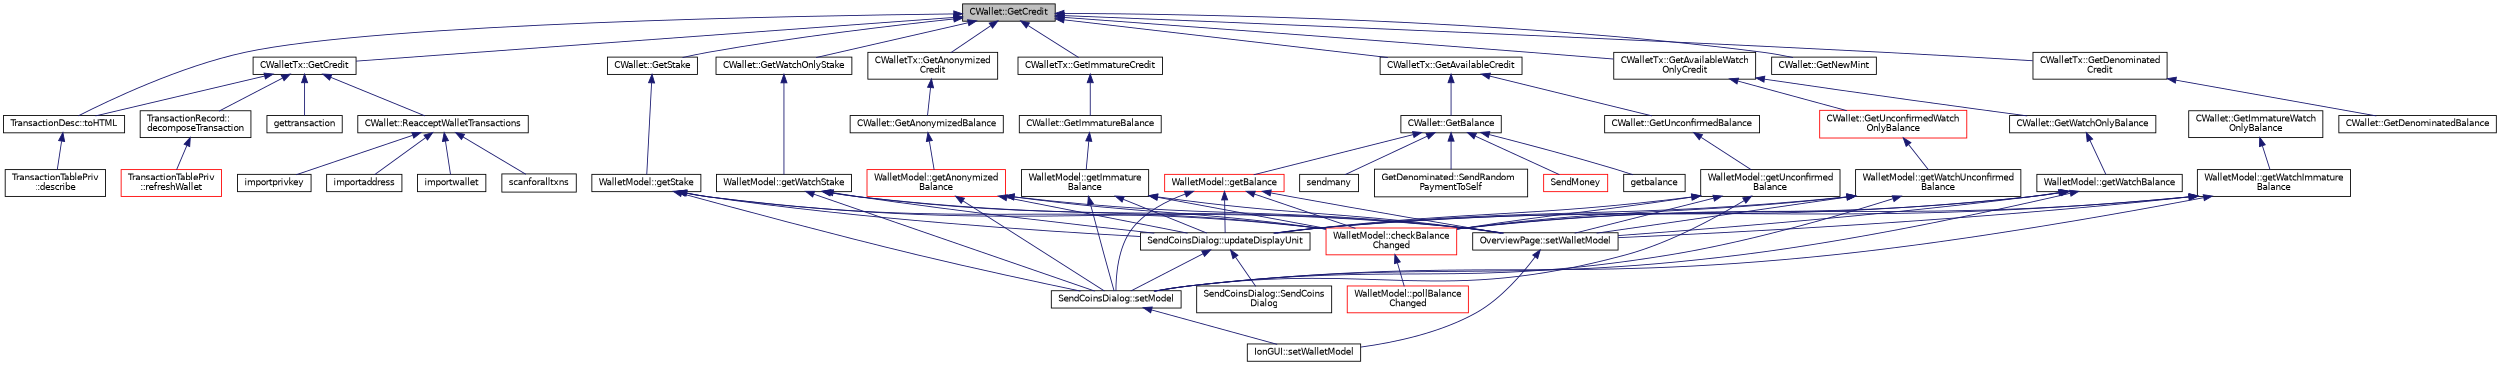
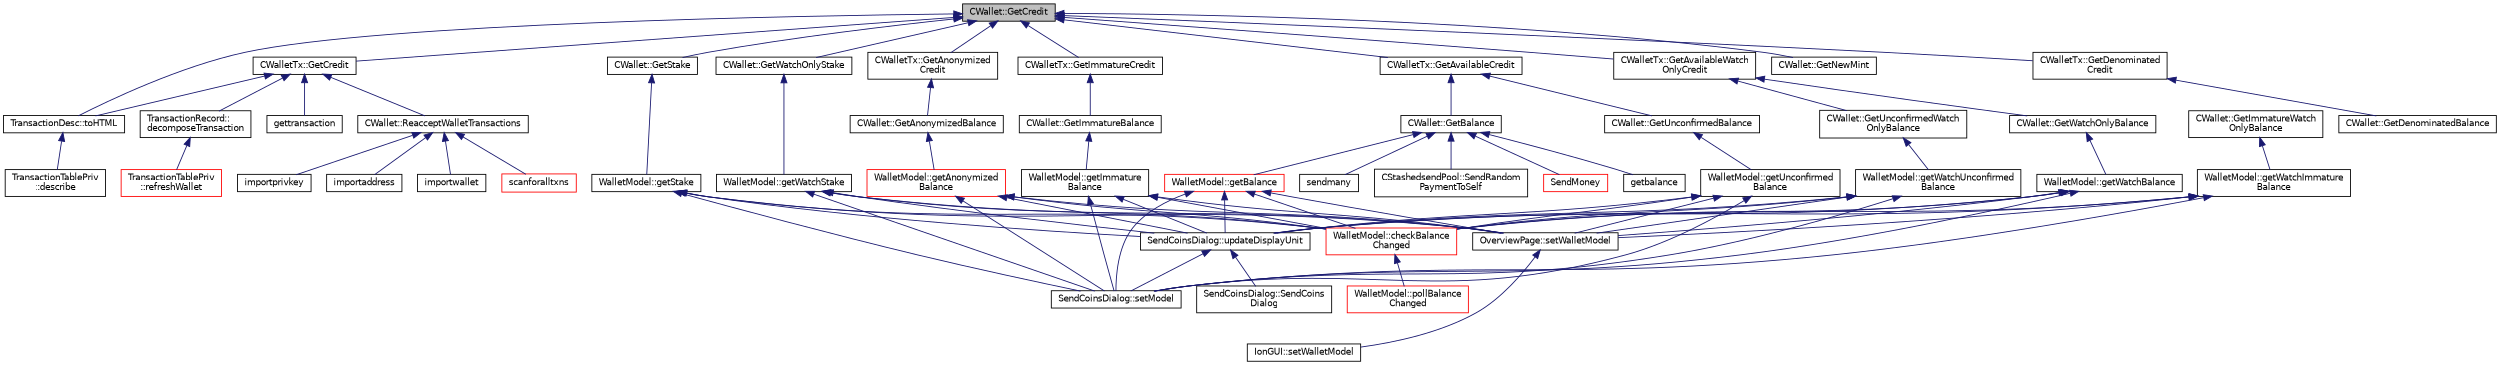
node "CWallet::GetUnconfirmedWatch OnlyBalance": color red -> black
node "scanforalltxns": color black -> red
node "GetDenominated::SendRandom PaymentToSelf": label "GetDenominated::SendRandom PaymentToSelf" -> "CStashedsendPool::SendRandom PaymentToSelf"
edge "IonGUI::setWalletModel" -> "SendCoinsDialog::setModel": removed
